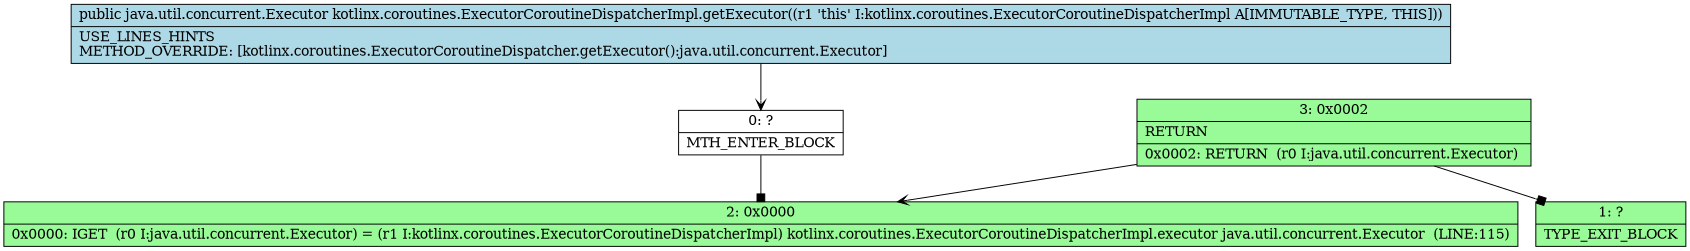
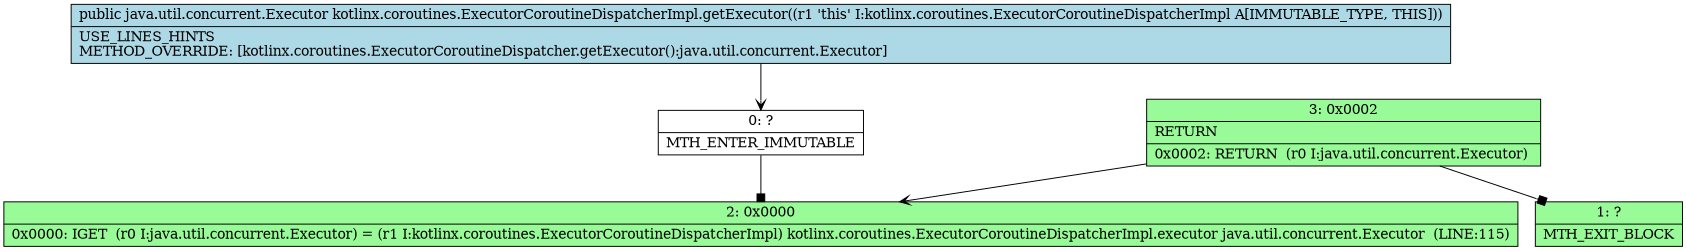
node "0: ?": text "MTH_ENTER_BLOCK" -> "MTH_ENTER_IMMUTABLE"
node "1: ?": text "TYPE_EXIT_BLOCK" -> "MTH_EXIT_BLOCK"
